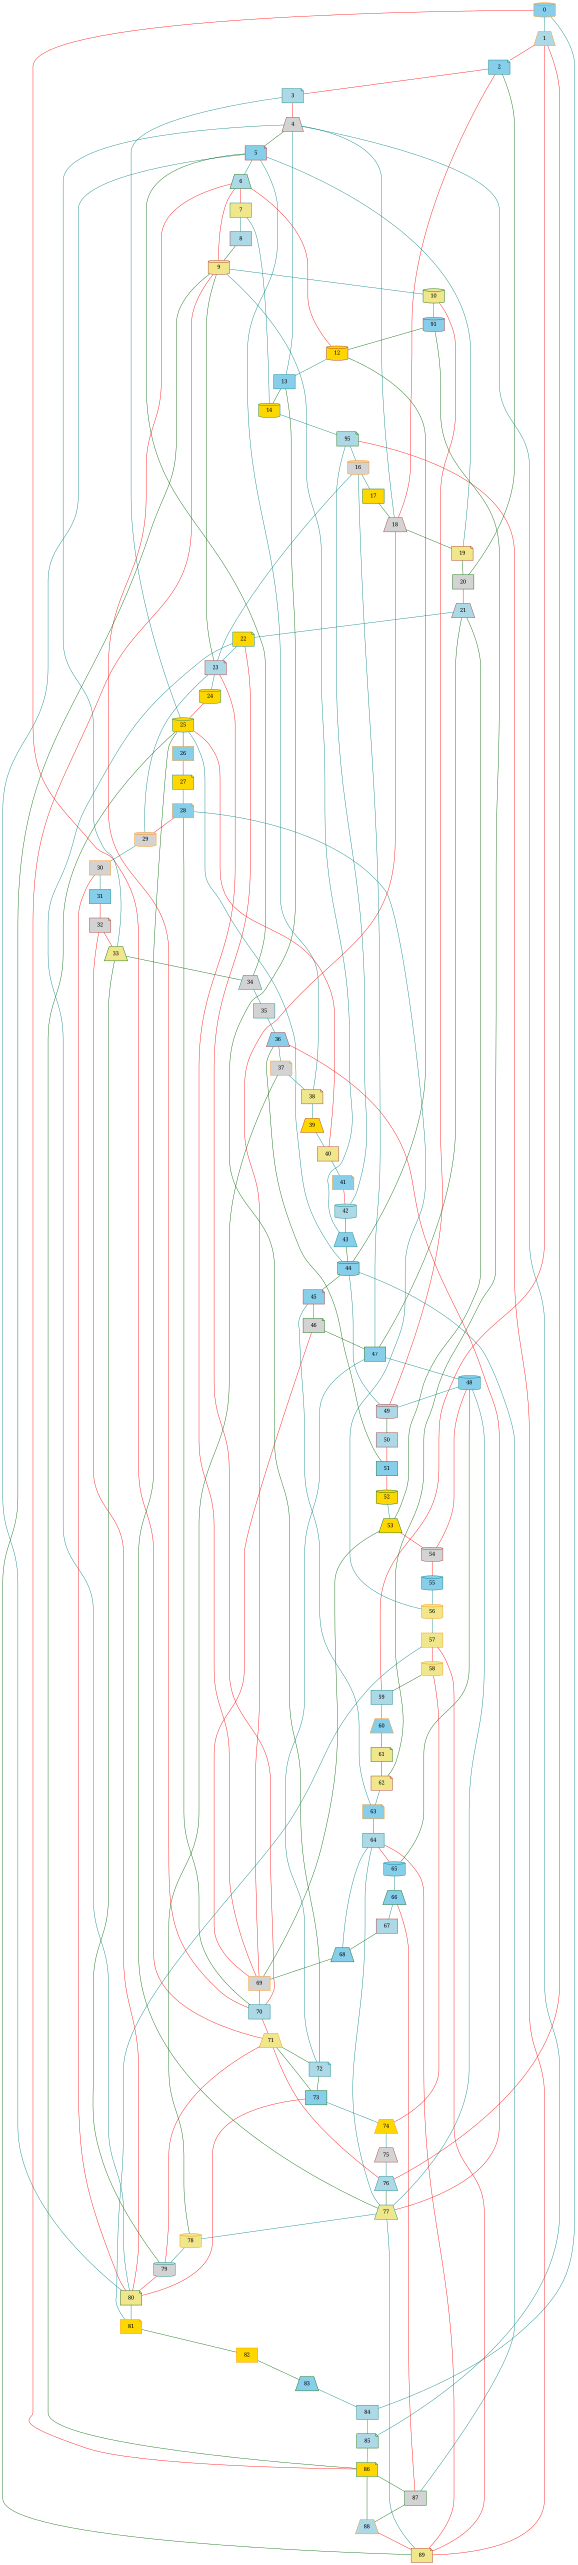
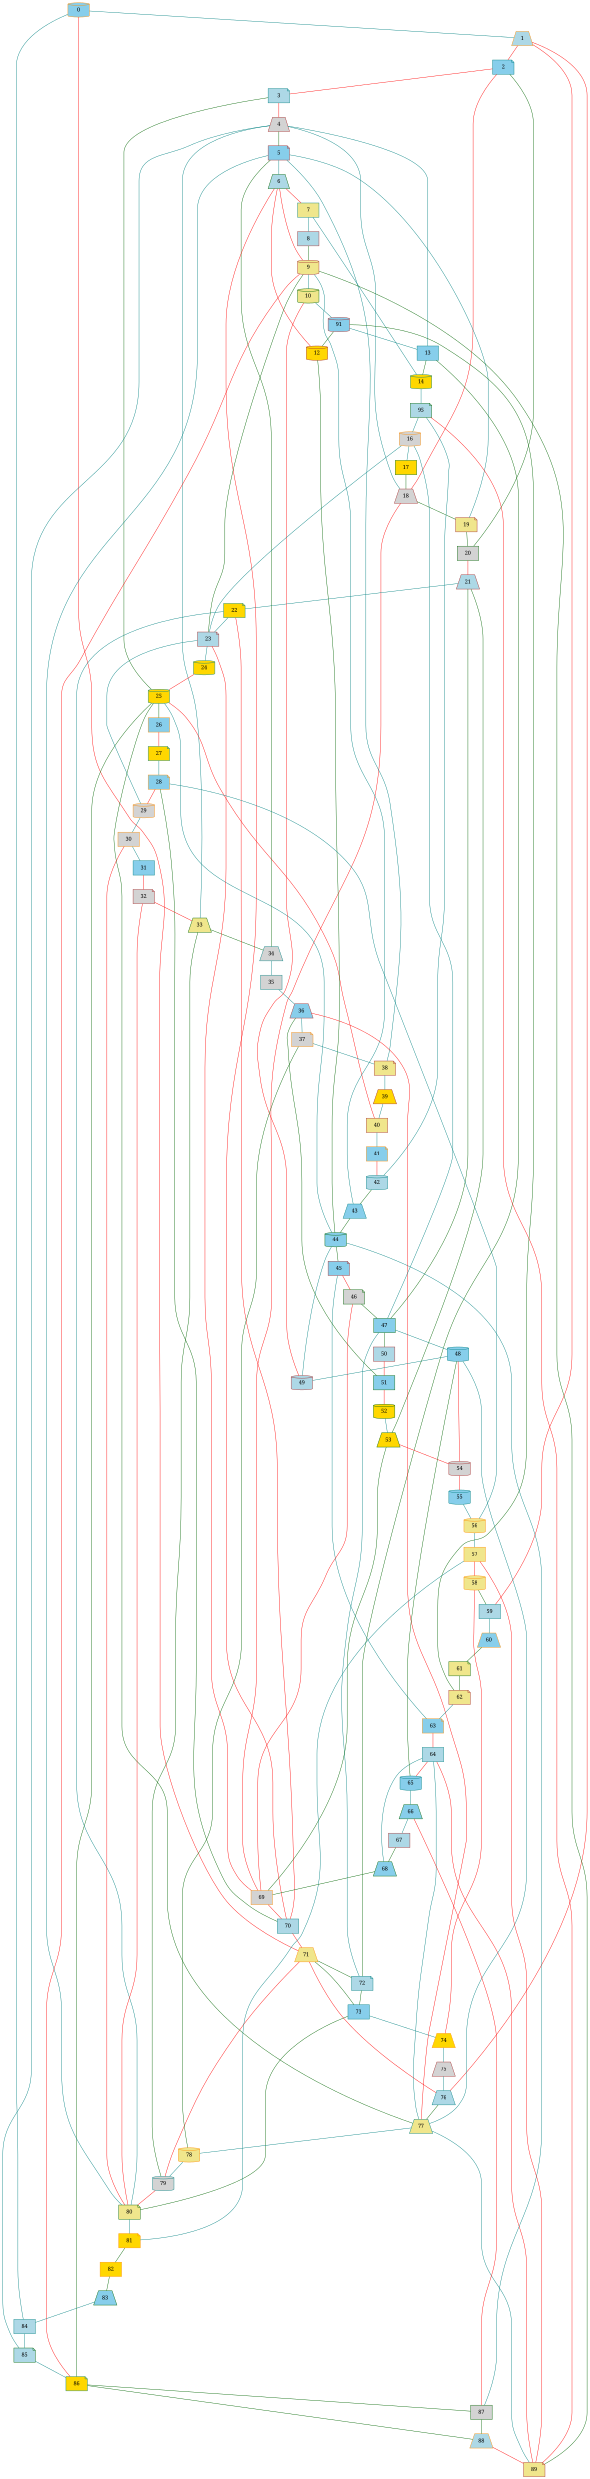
edge "3" -- "25": color teal -> darkgreen
edge "12" -- "13": now "91" -- "13"
edge "49" -- "50": now "47" -- "50"
node "73": color darkgreen -> teal
edge "73" -- "80": color red -> darkgreen
